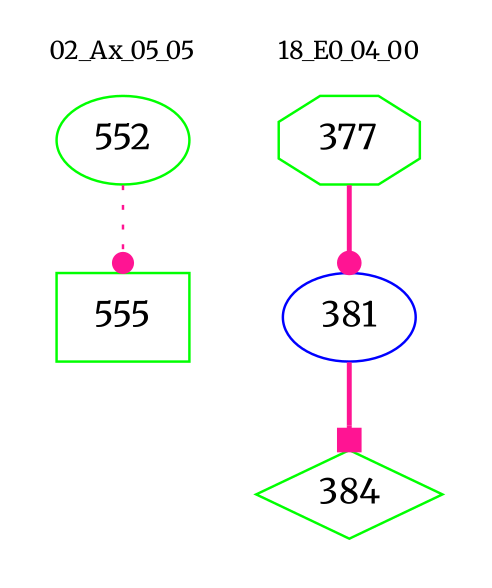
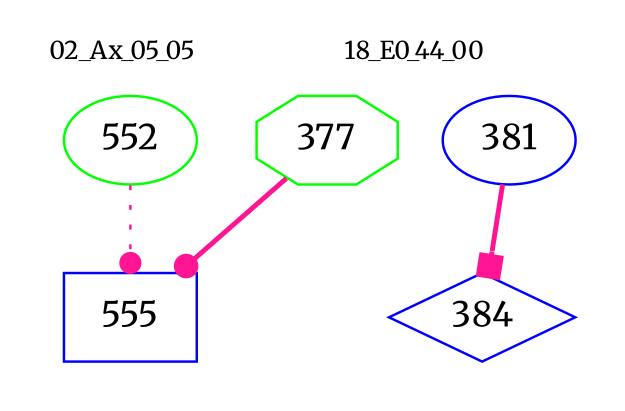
cluster "18_E0_04_00": label "18_E0_04_00" -> "18_E0_44_00"
edge "377" -> "381": now "377" -> "555"
node "555": color green -> blue
node "384": color green -> blue
